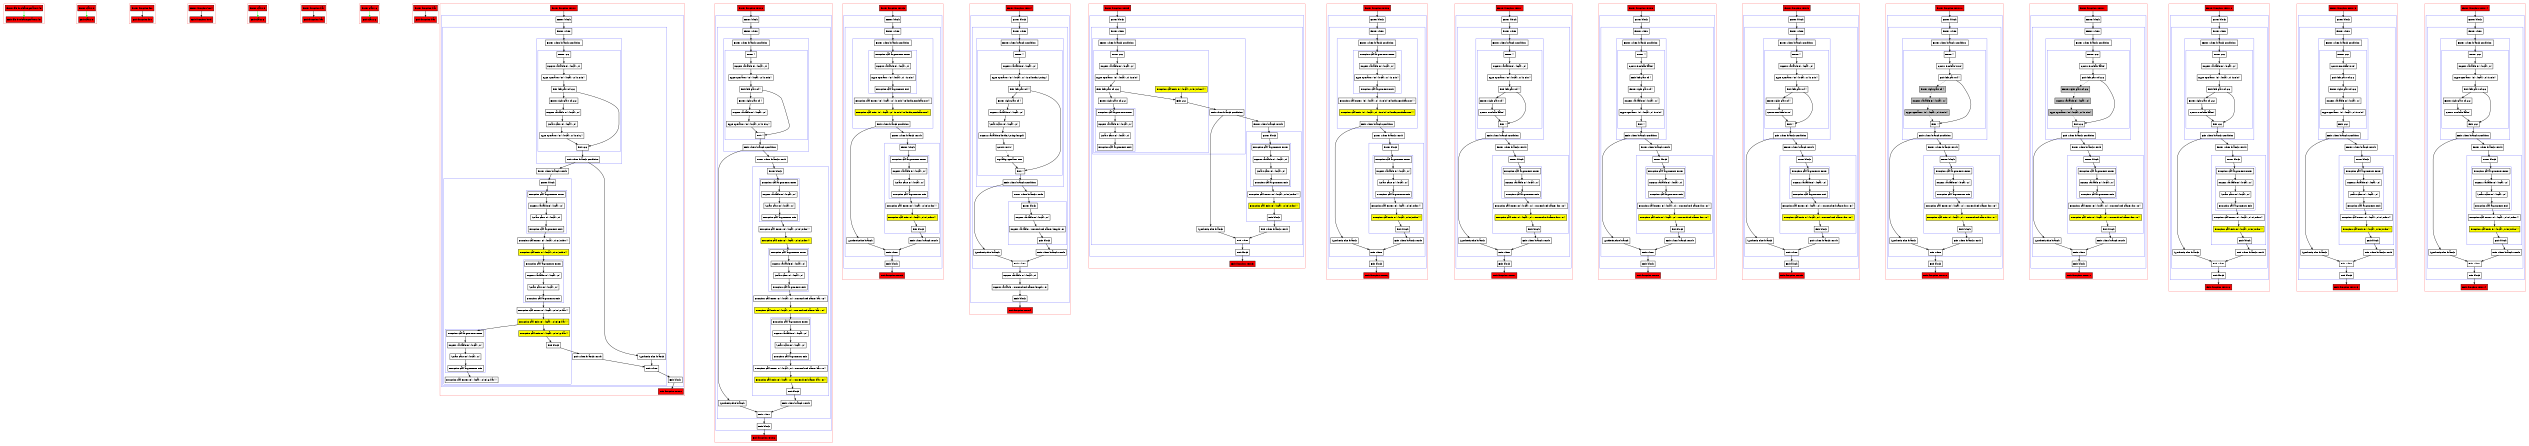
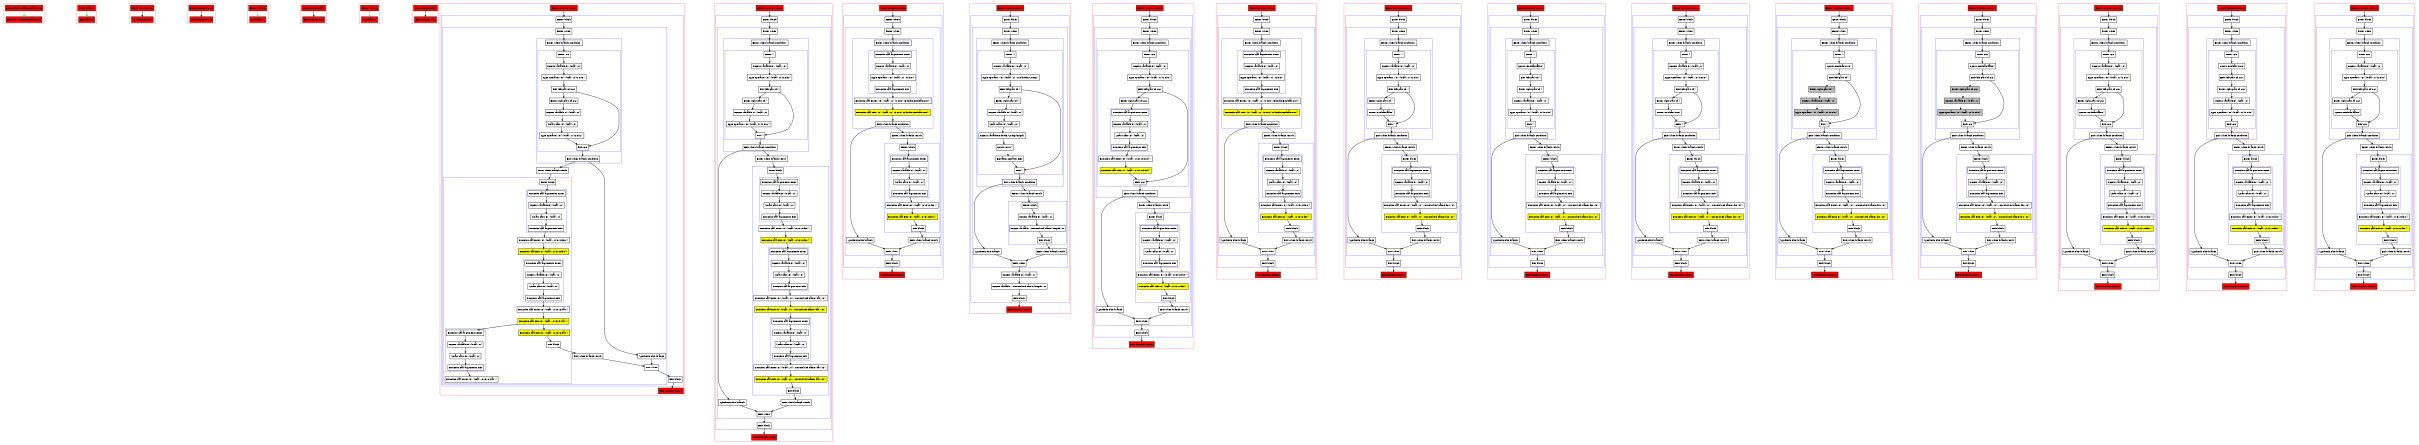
node "Function call enter: R|<local>/x|.R|/A.bool|()": added
